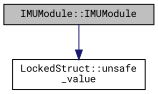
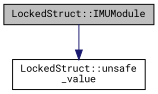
node "IMUModule::IMUModule": label "IMUModule::IMUModule" -> "LockedStruct::IMUModule"
